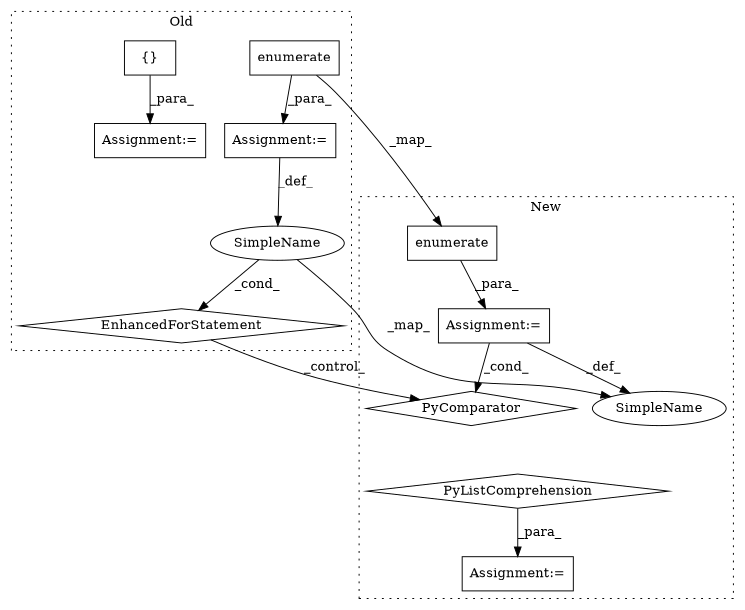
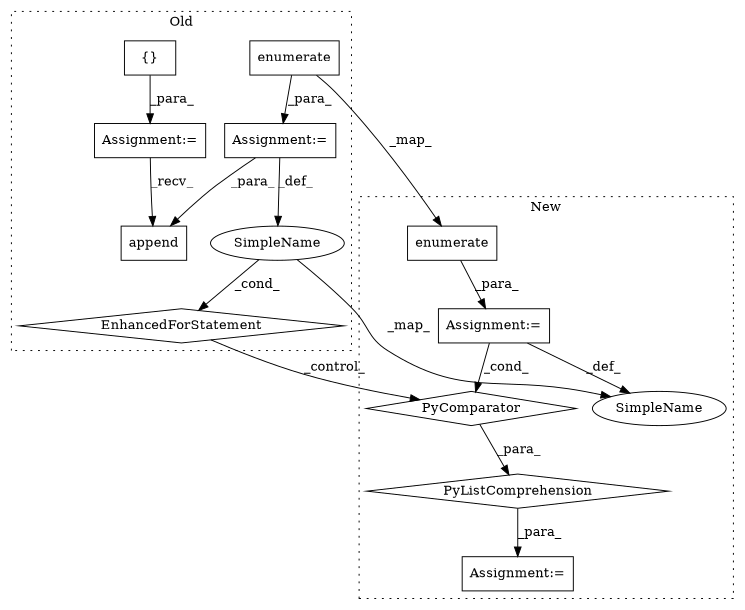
node "append": added
edge "PyComparator" -> "PyListComprehension": added, label "_para_"
